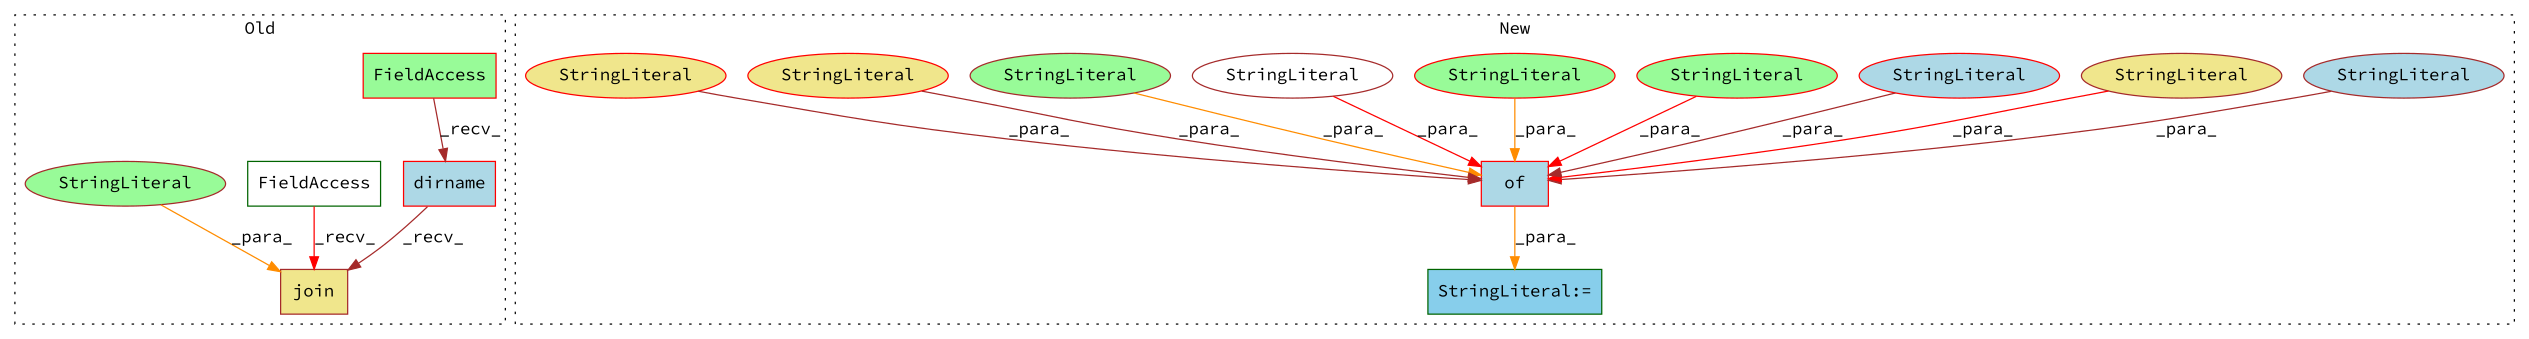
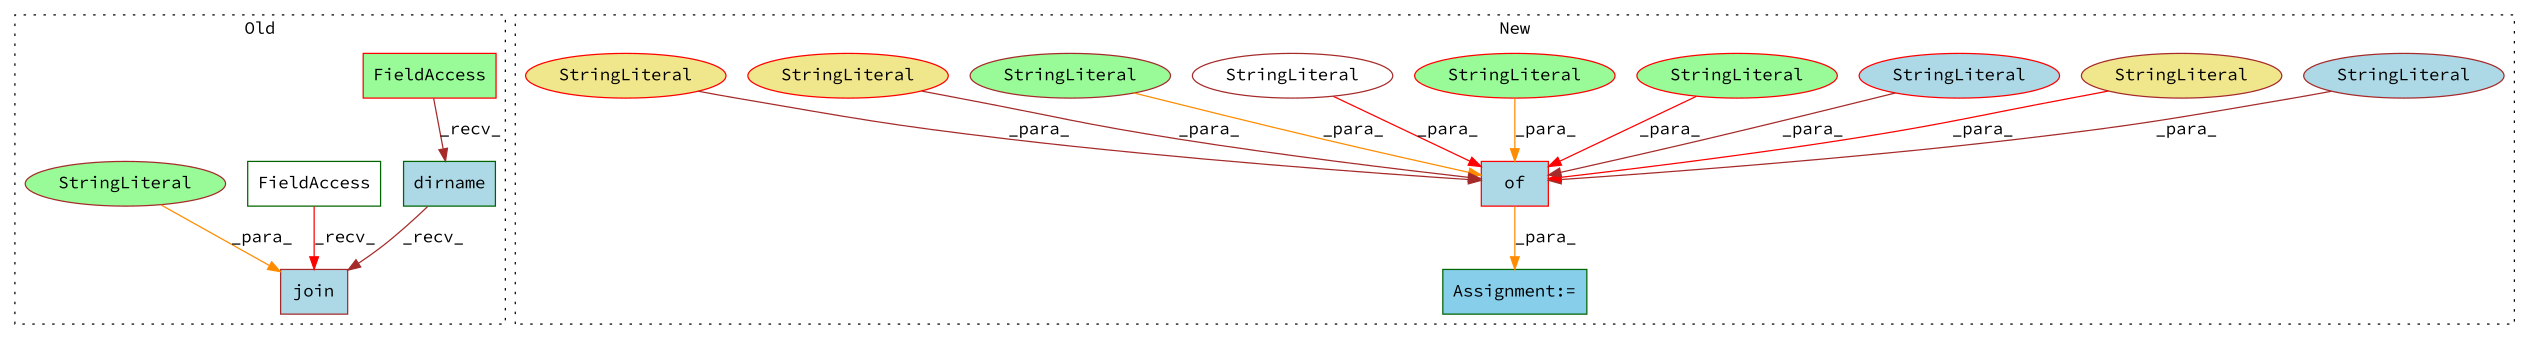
node "dirname": color red -> darkgreen
node "join": fillcolor khaki -> lightblue
node "StringLiteral:=": label "StringLiteral:=" -> "Assignment:="
